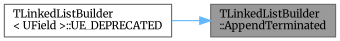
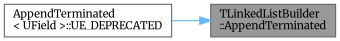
node "TLinkedListBuilder < UField >::UE_DEPRECATED": label "TLinkedListBuilder < UField >::UE_DEPRECATED" -> "AppendTerminated < UField >::UE_DEPRECATED"
